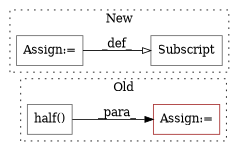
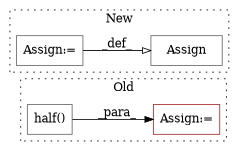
node "Subscript": label "Subscript" -> "Assign"
